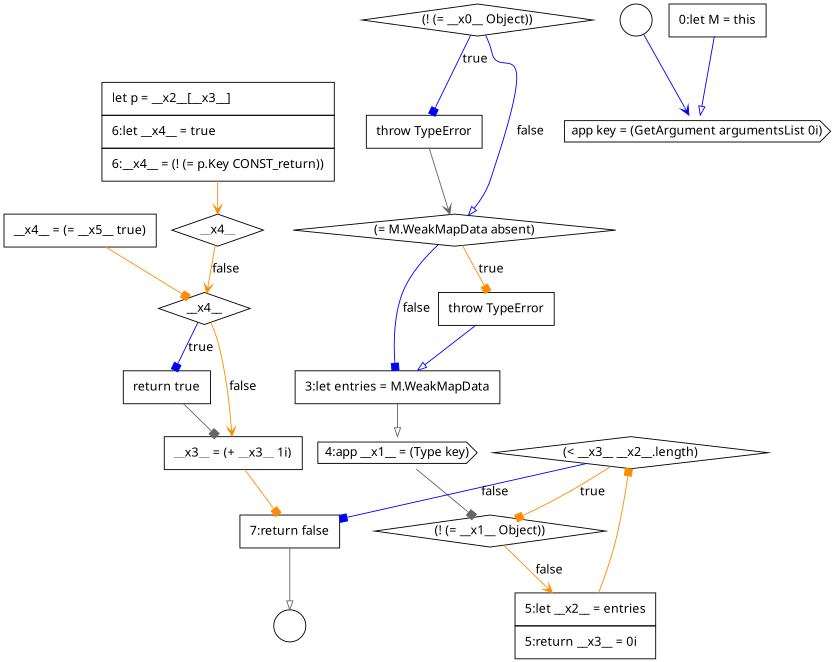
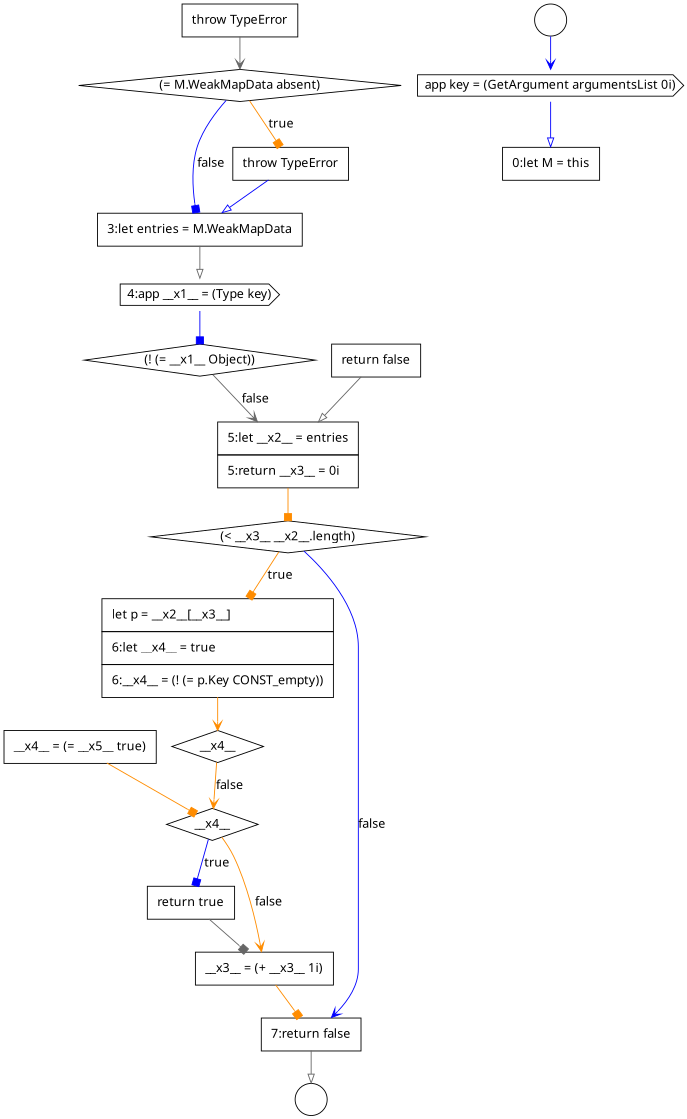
node "(! (= __x0__ Object))": removed
edge "0:let M = this" -> "app key = (GetArgument argumentsList 0i)": reversed
node "let p = __x2__[__x3__]": text "6:__x4__ = (! (= p.Key CONST_return))" -> "6:__x4__ = (! (= p.Key CONST_empty))"
node "return false": added
edge "4:app __x1__ = (Type key)" -> "(! (= __x1__ Object))": color gray40 -> blue
edge "(< __x3__ __x2__.length)" -> "7:return false": arrowhead box -> vee
edge "(< __x3__ __x2__.length)" -> "(! (= __x1__ Object))": now "(< __x3__ __x2__.length)" -> "let p = __x2__[__x3__]"
edge "(! (= __x1__ Object))" -> "5:let __x2__ = entries": color darkorange -> gray40
